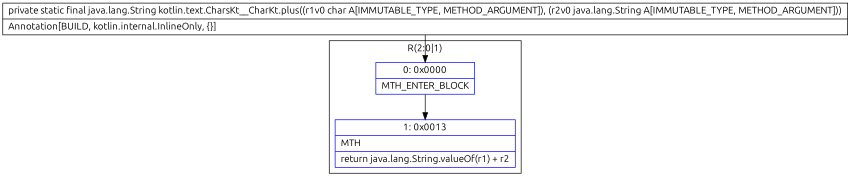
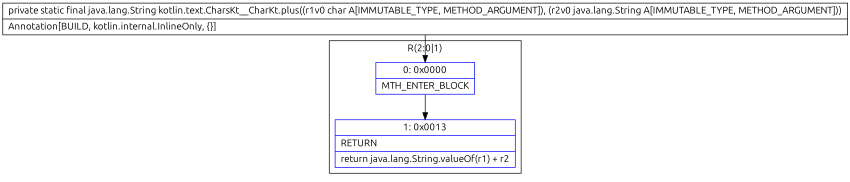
node "1: 0x0013": text "MTH" -> "RETURN"
